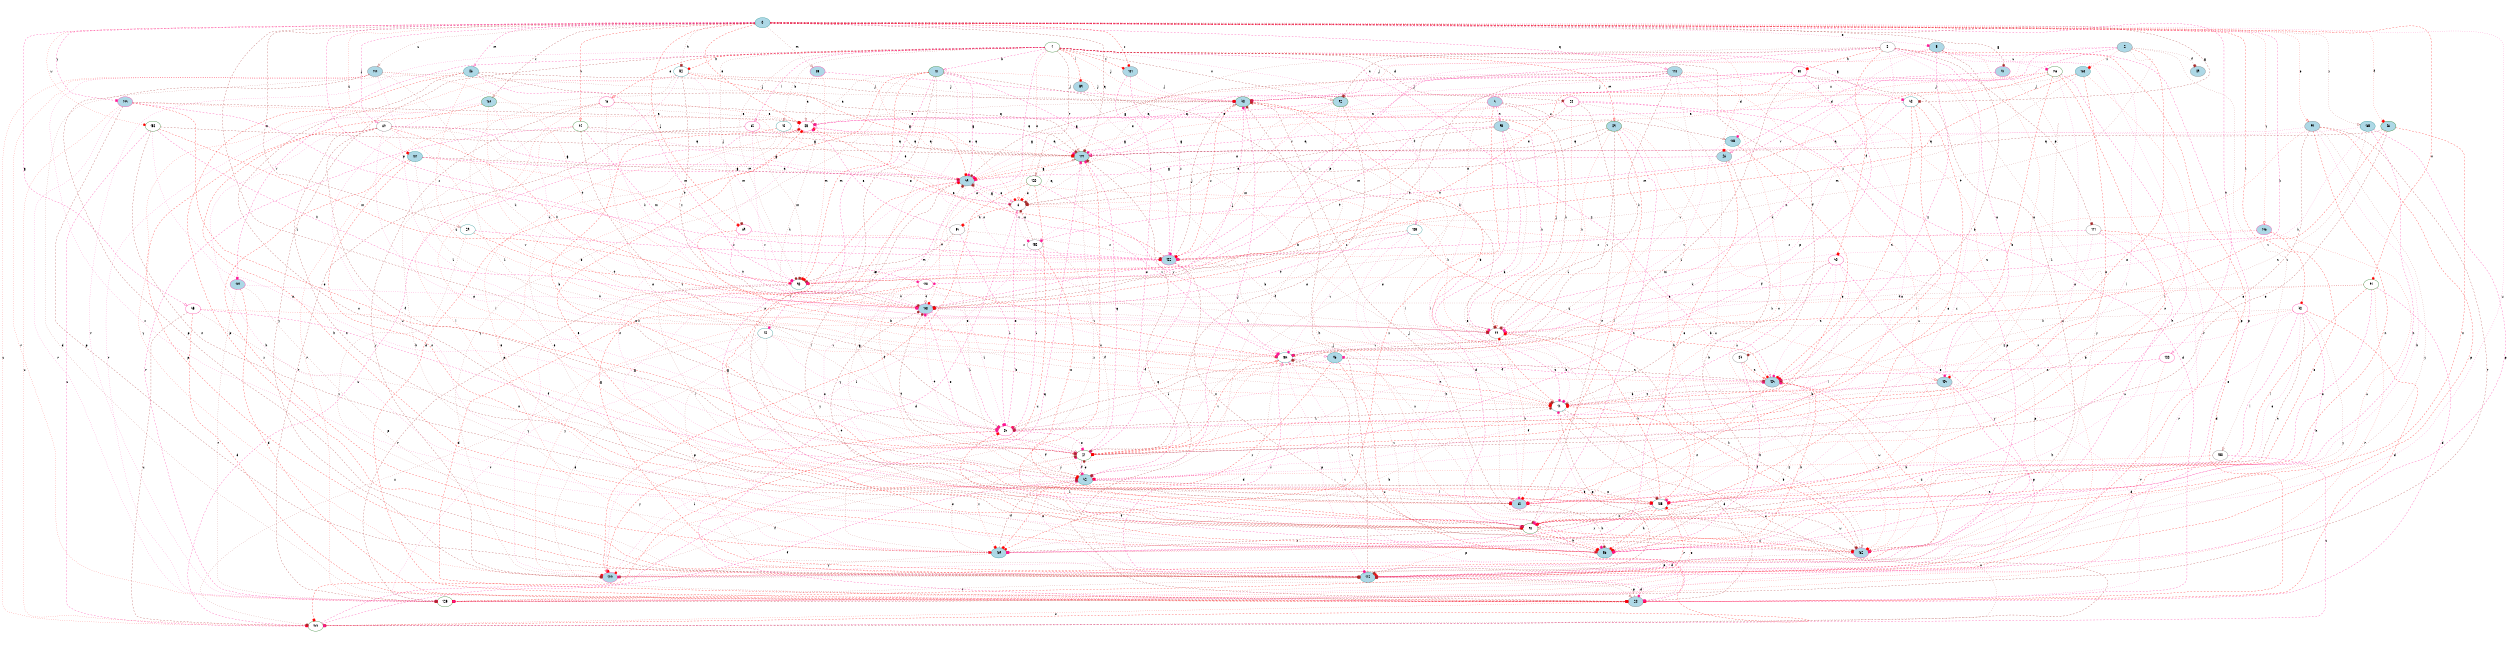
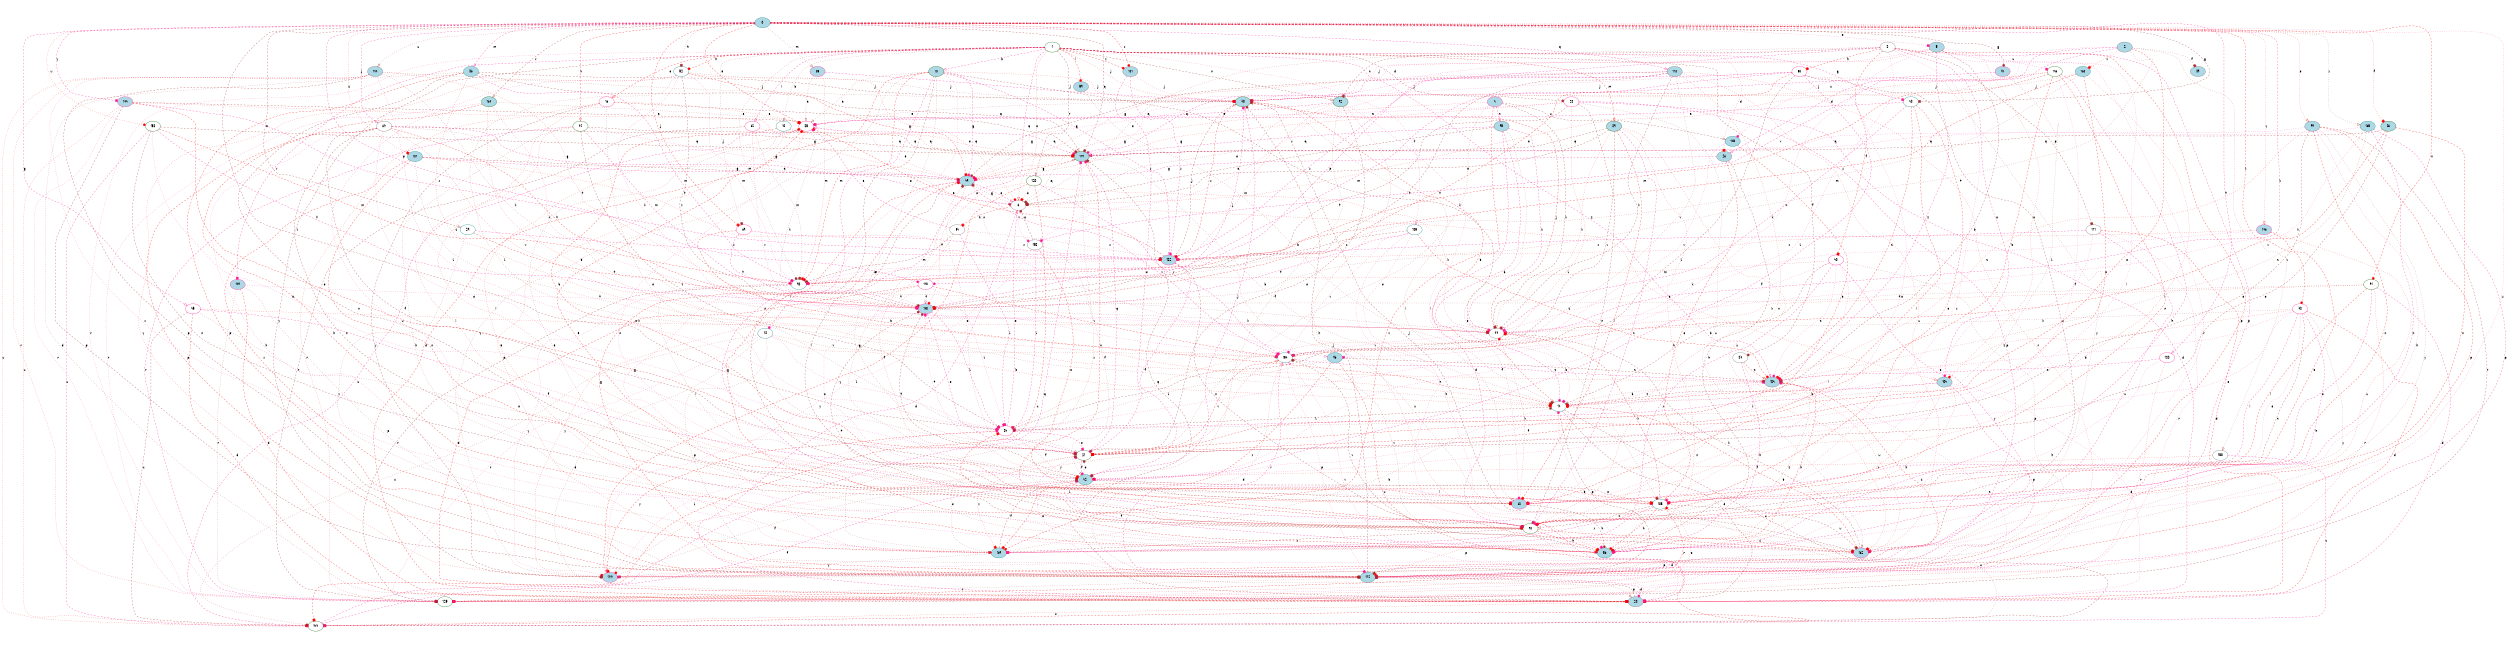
edge "3" -> "84": label "p" -> "l"
edge "146" -> "42": label "o" -> "f"
